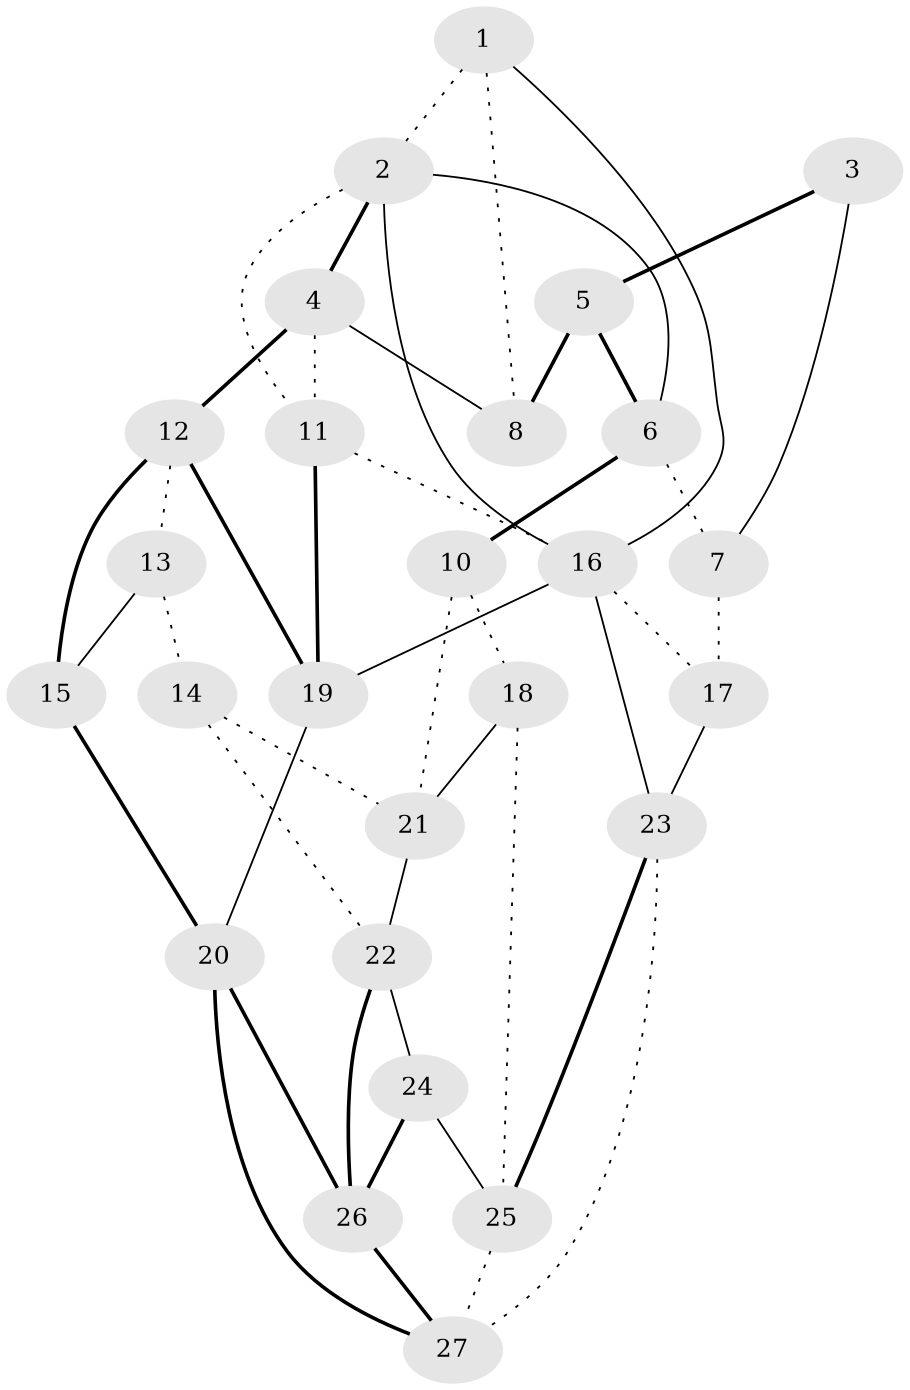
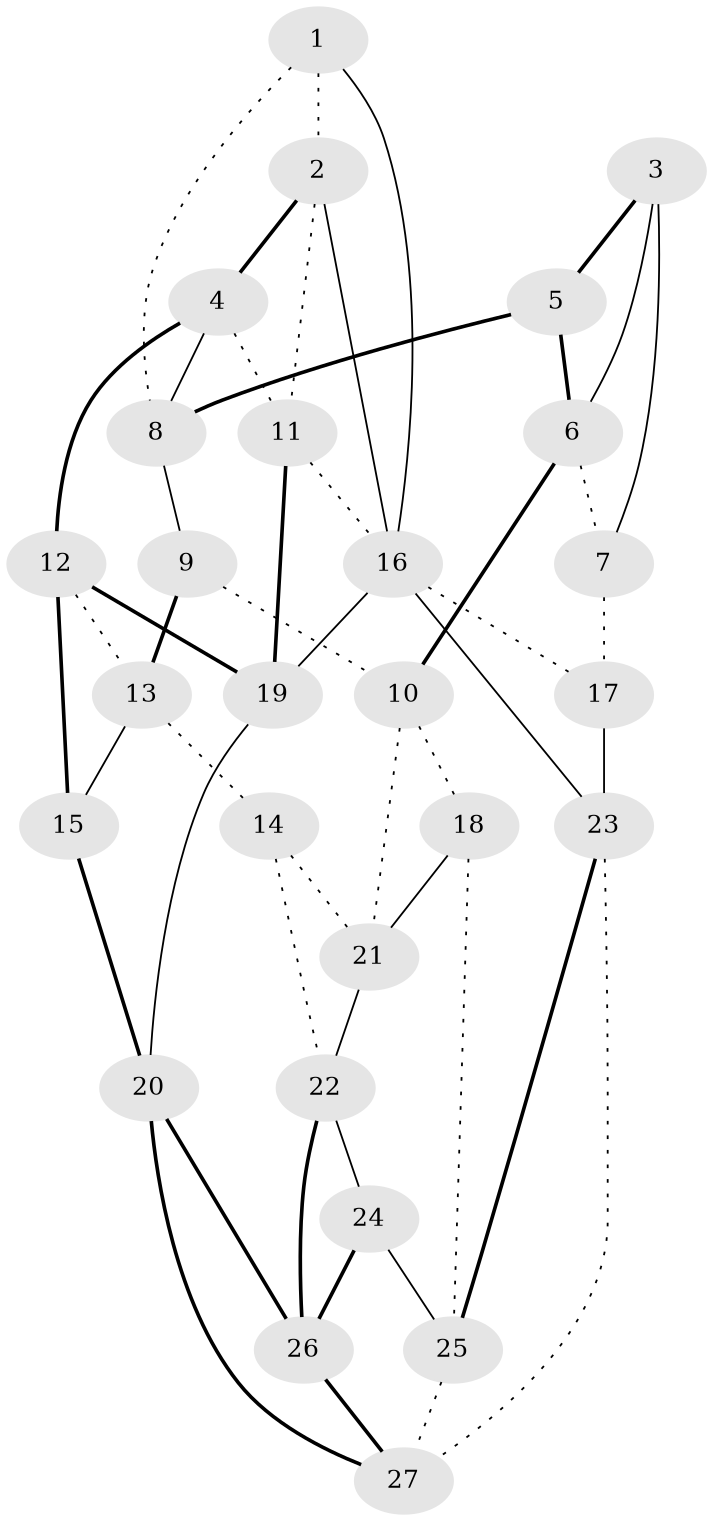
edge "2" -- "6": now "3" -- "6"
node "9": added
